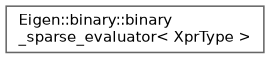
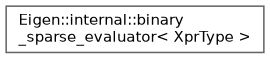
node "Eigen::binary::binary _sparse_evaluator< XprType >": label "Eigen::binary::binary _sparse_evaluator< XprType >" -> "Eigen::internal::binary _sparse_evaluator< XprType >"
